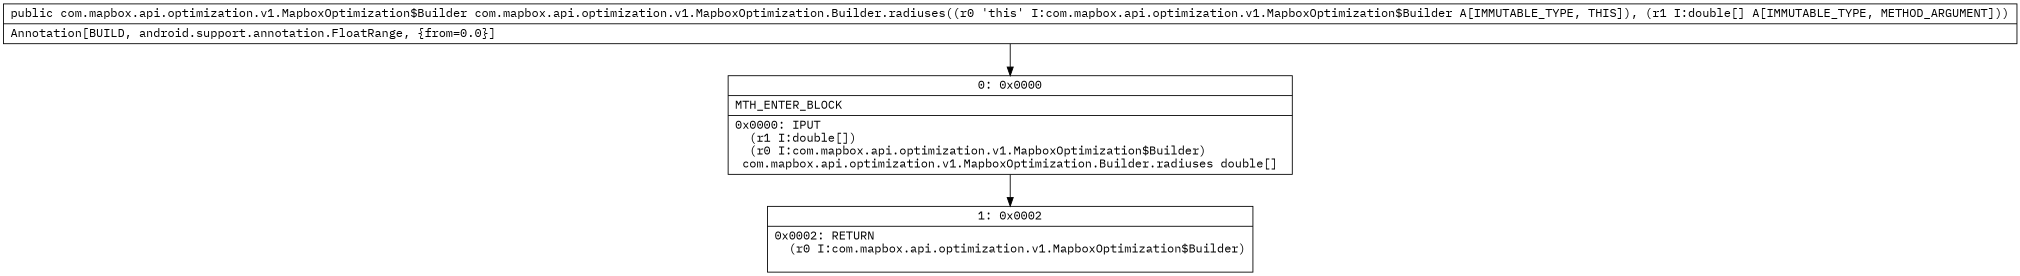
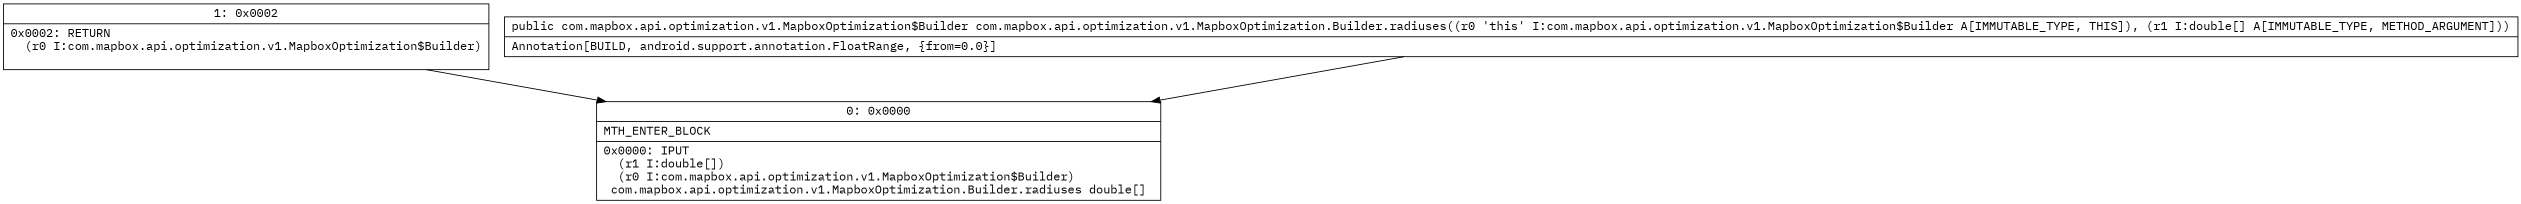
edge "0: 0x0000" -> "1: 0x0002": reversed
